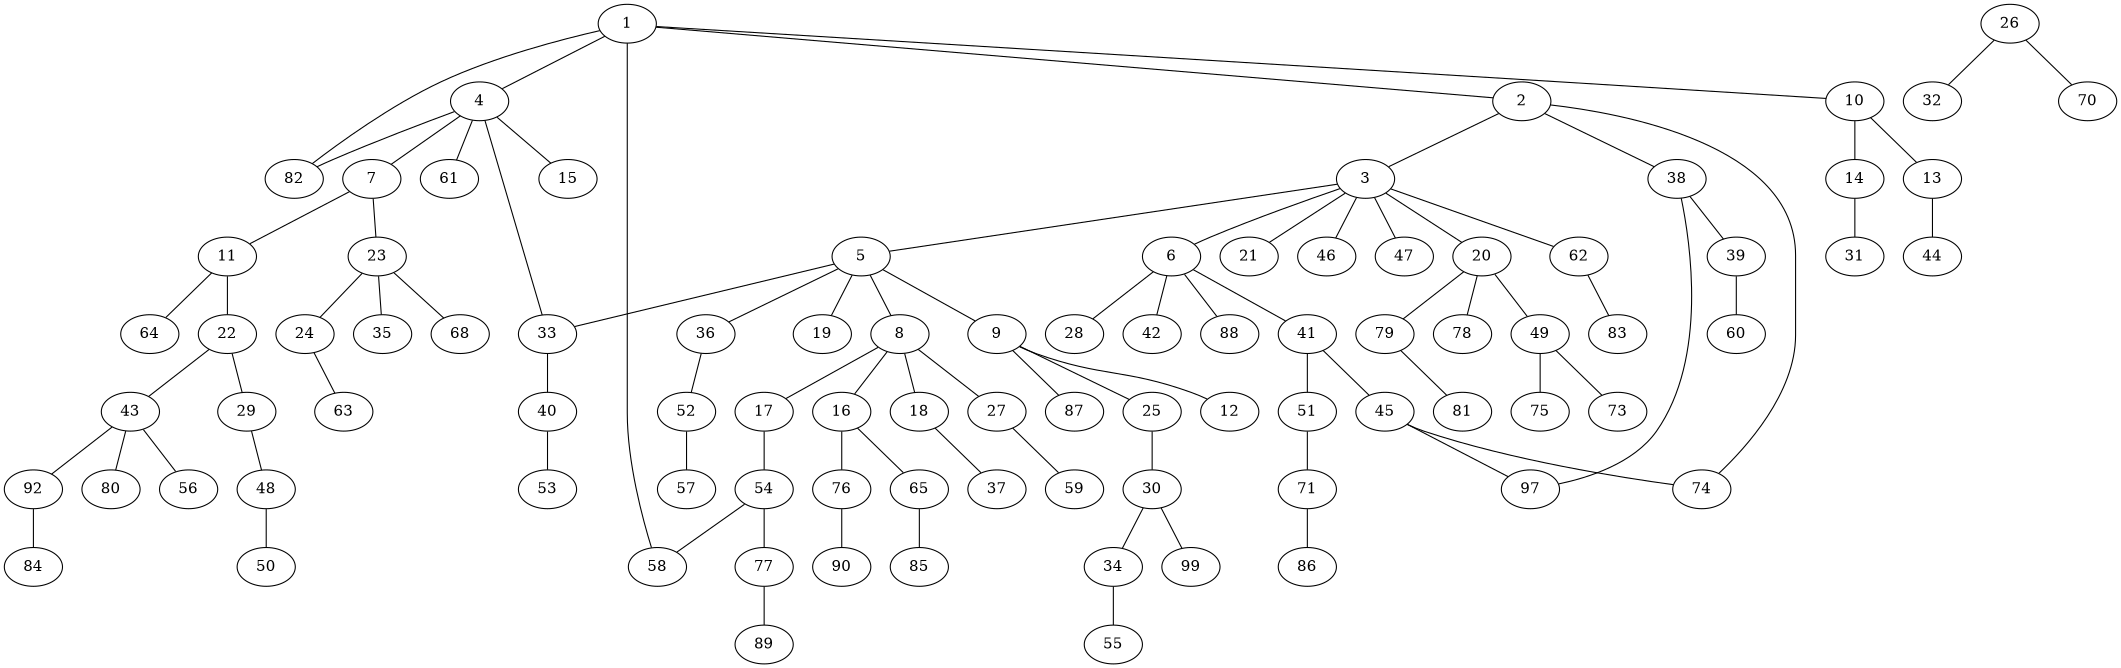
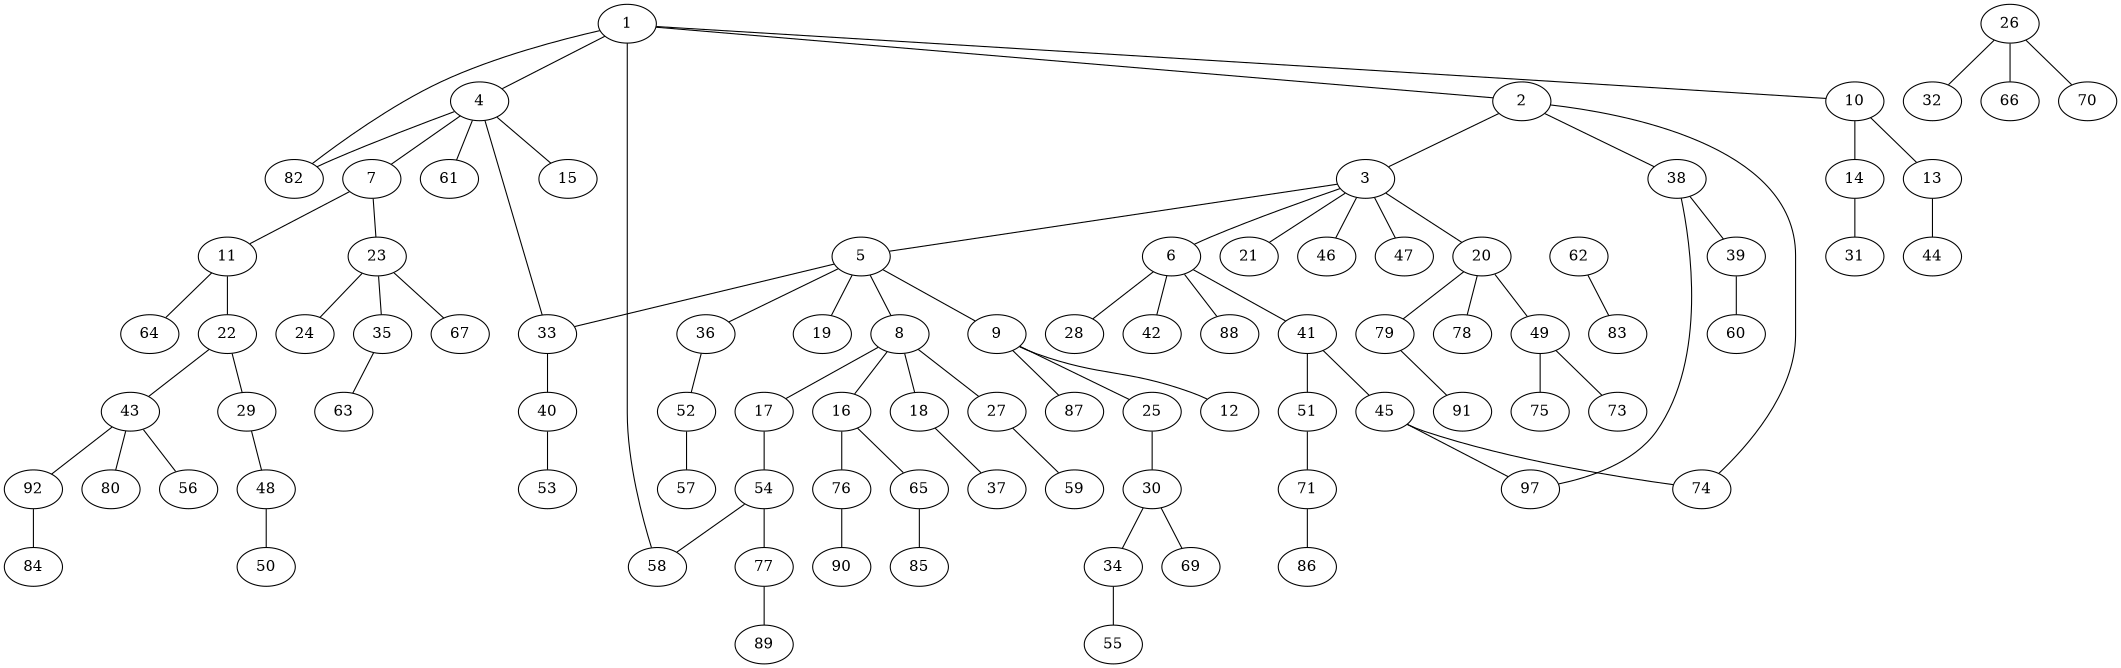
node "66": added
edge "3" -- "62": removed
node "68": label "68" -> "67"
edge "24" -- "63": now "35" -- "63"
node "81": label "81" -> "91"
node "99": label "99" -> "69"
